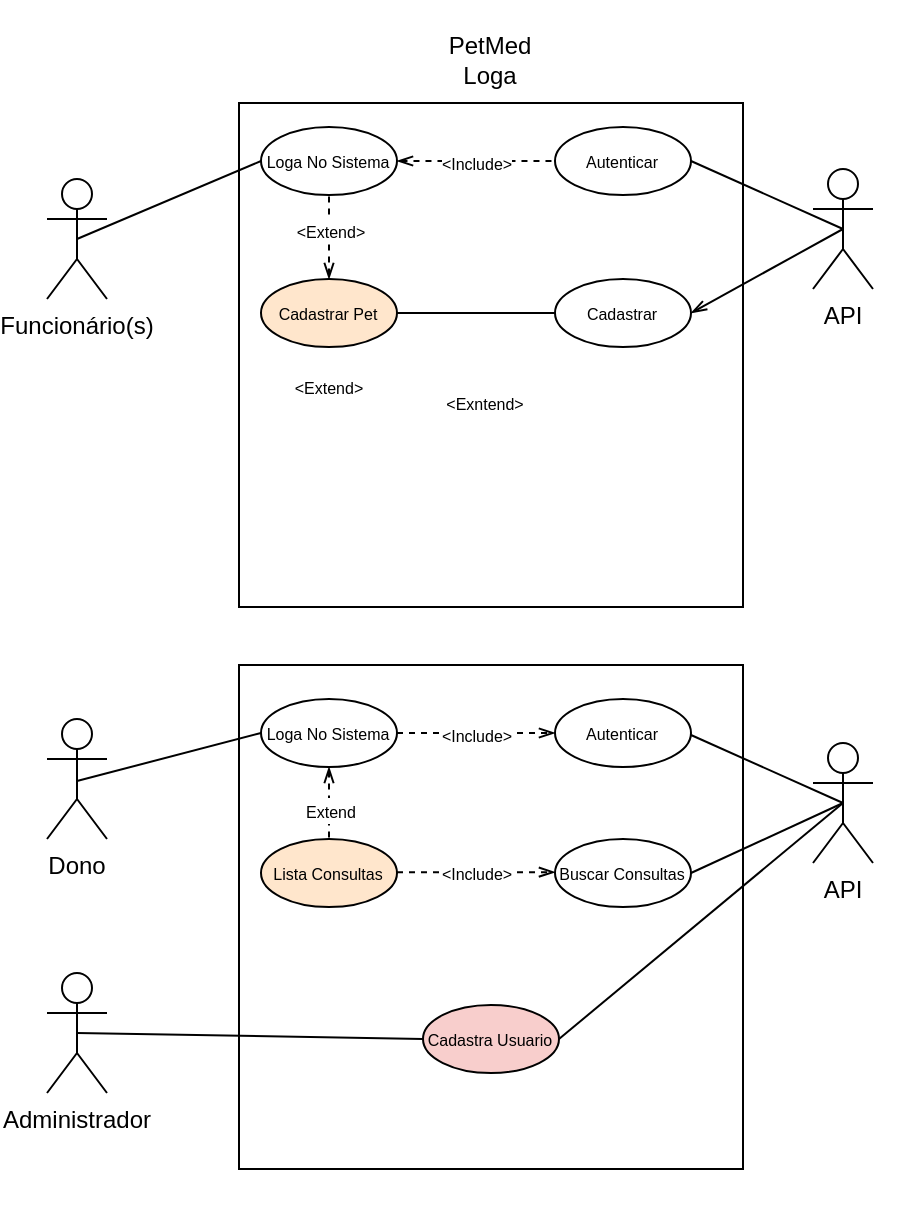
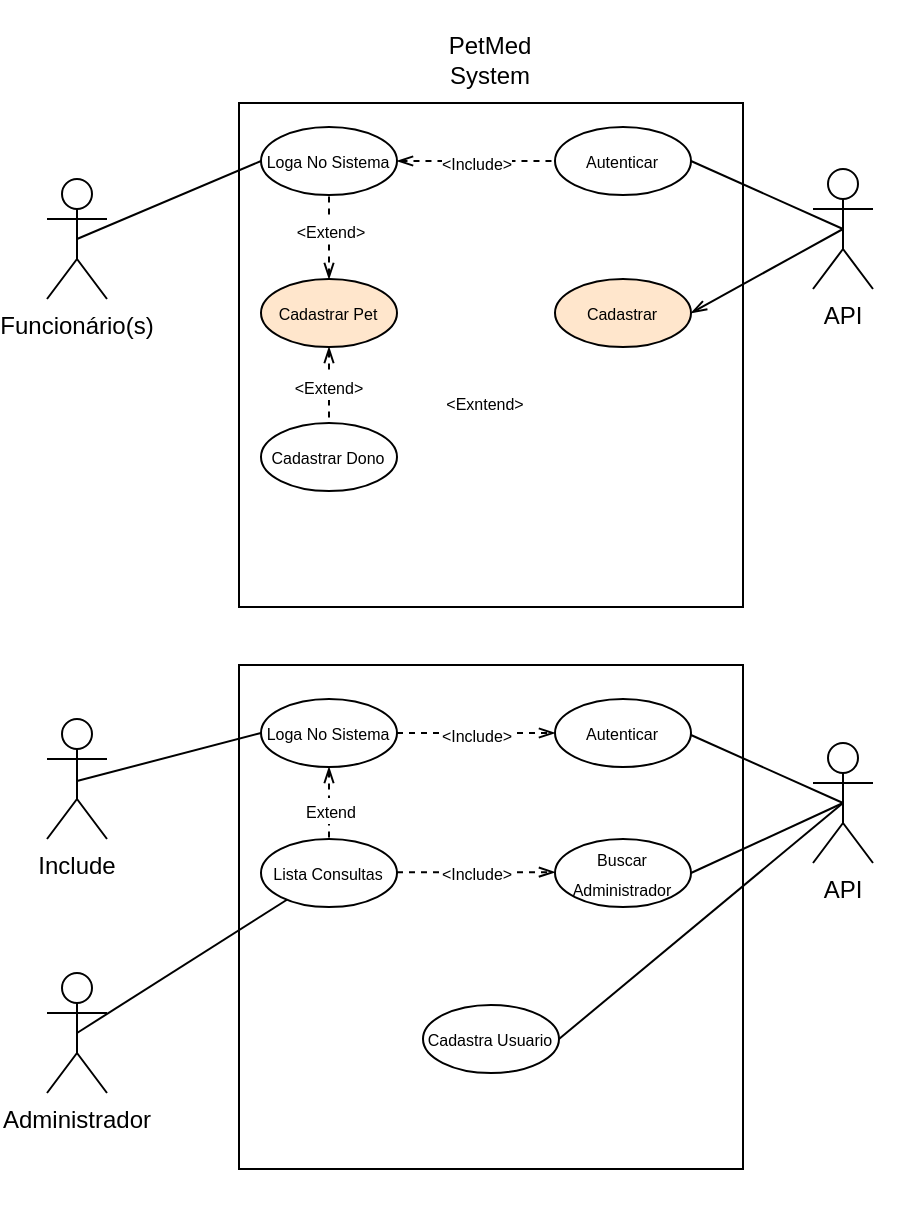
node "PetMed Loga": label "PetMed Loga" -> "PetMed System"
edge "Cadastrar Pet" -- "Cadastrar": removed
node "Cadastrar": fillcolor #ffffff -> #ffe6cc
edge "Cadastrar Dono" -> "Cadastrar Pet": added
node "Cadastrar Dono": added
node "Dono": label "Dono" -> "Include"
node "Lista Consultas": fillcolor #ffe6cc -> #ffffff
node "Buscar Consultas": label "Buscar Consultas" -> "Buscar Administrador"
edge "Administrador" -- "Cadastra Usuario": now "Administrador" -- "Lista Consultas"
node "Cadastra Usuario": fillcolor #f8cecc -> #ffffff
